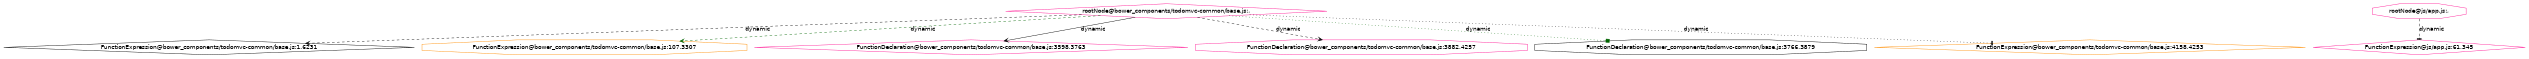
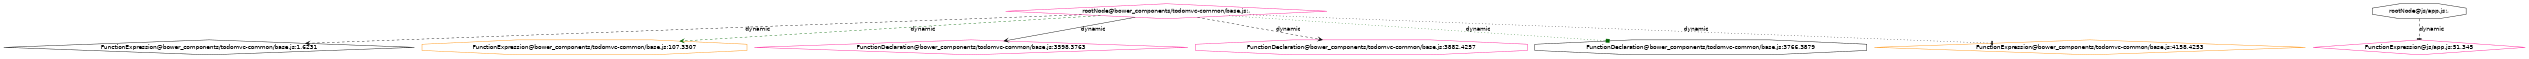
node "rootNode@js/app.js:,": color deeppink -> black
node "FunctionExpression@js/app.js:61,345": label "FunctionExpression@js/app.js:61,345" -> "FunctionExpression@js/app.js:51,345"
